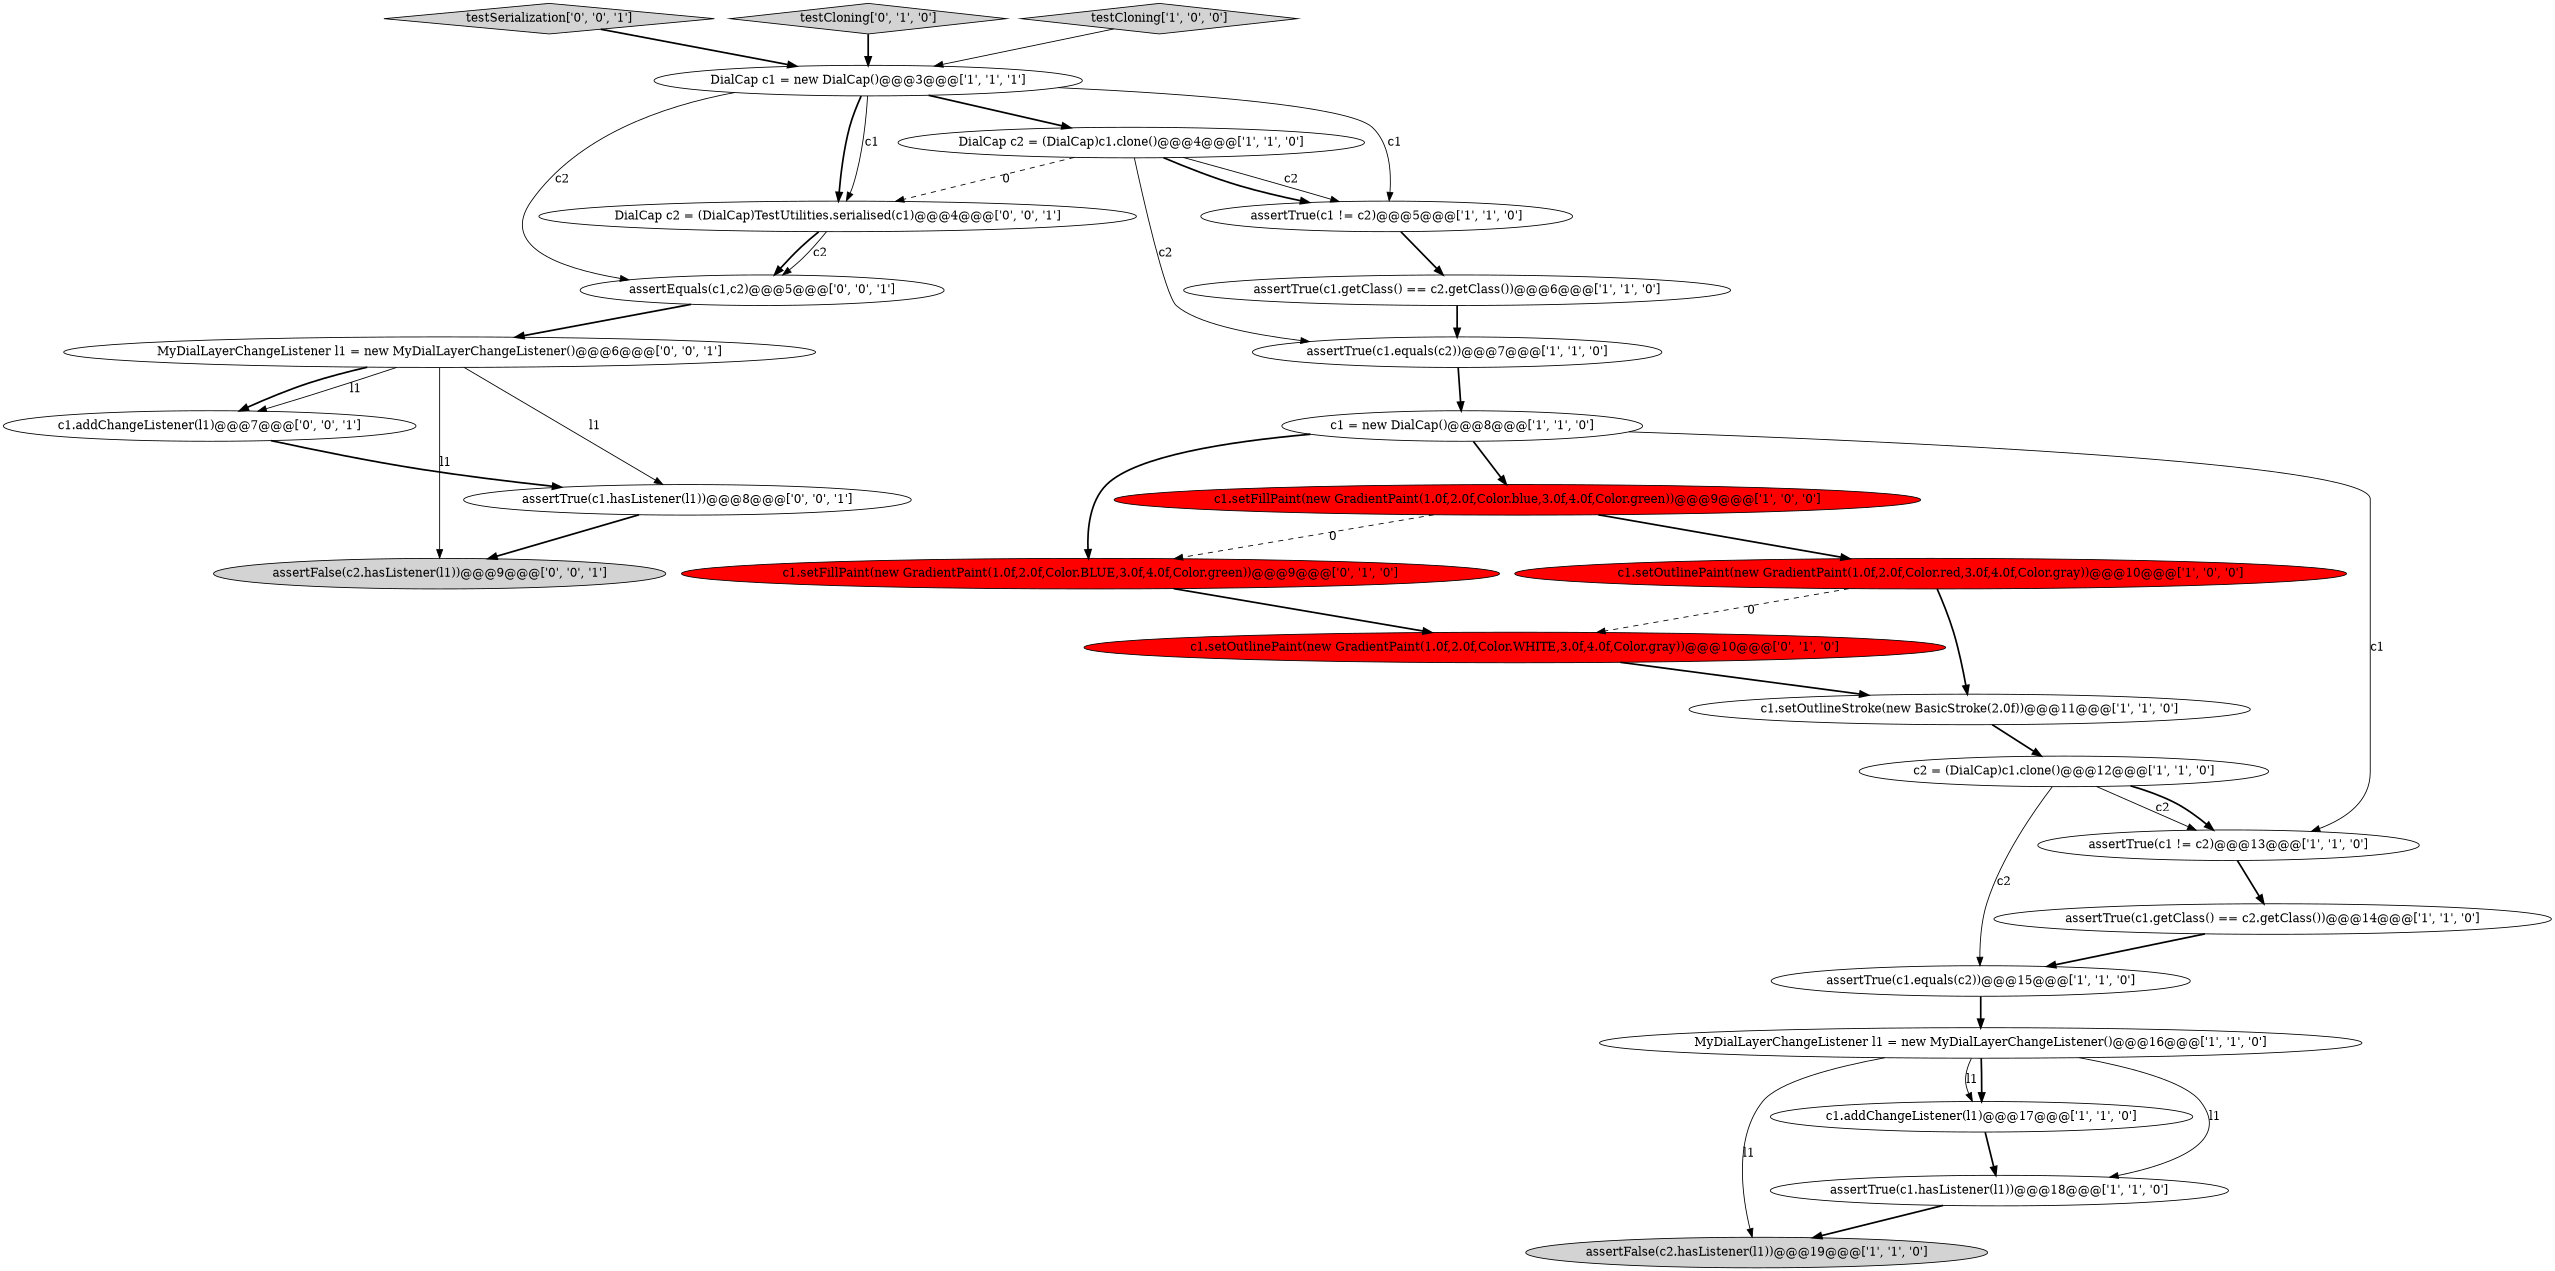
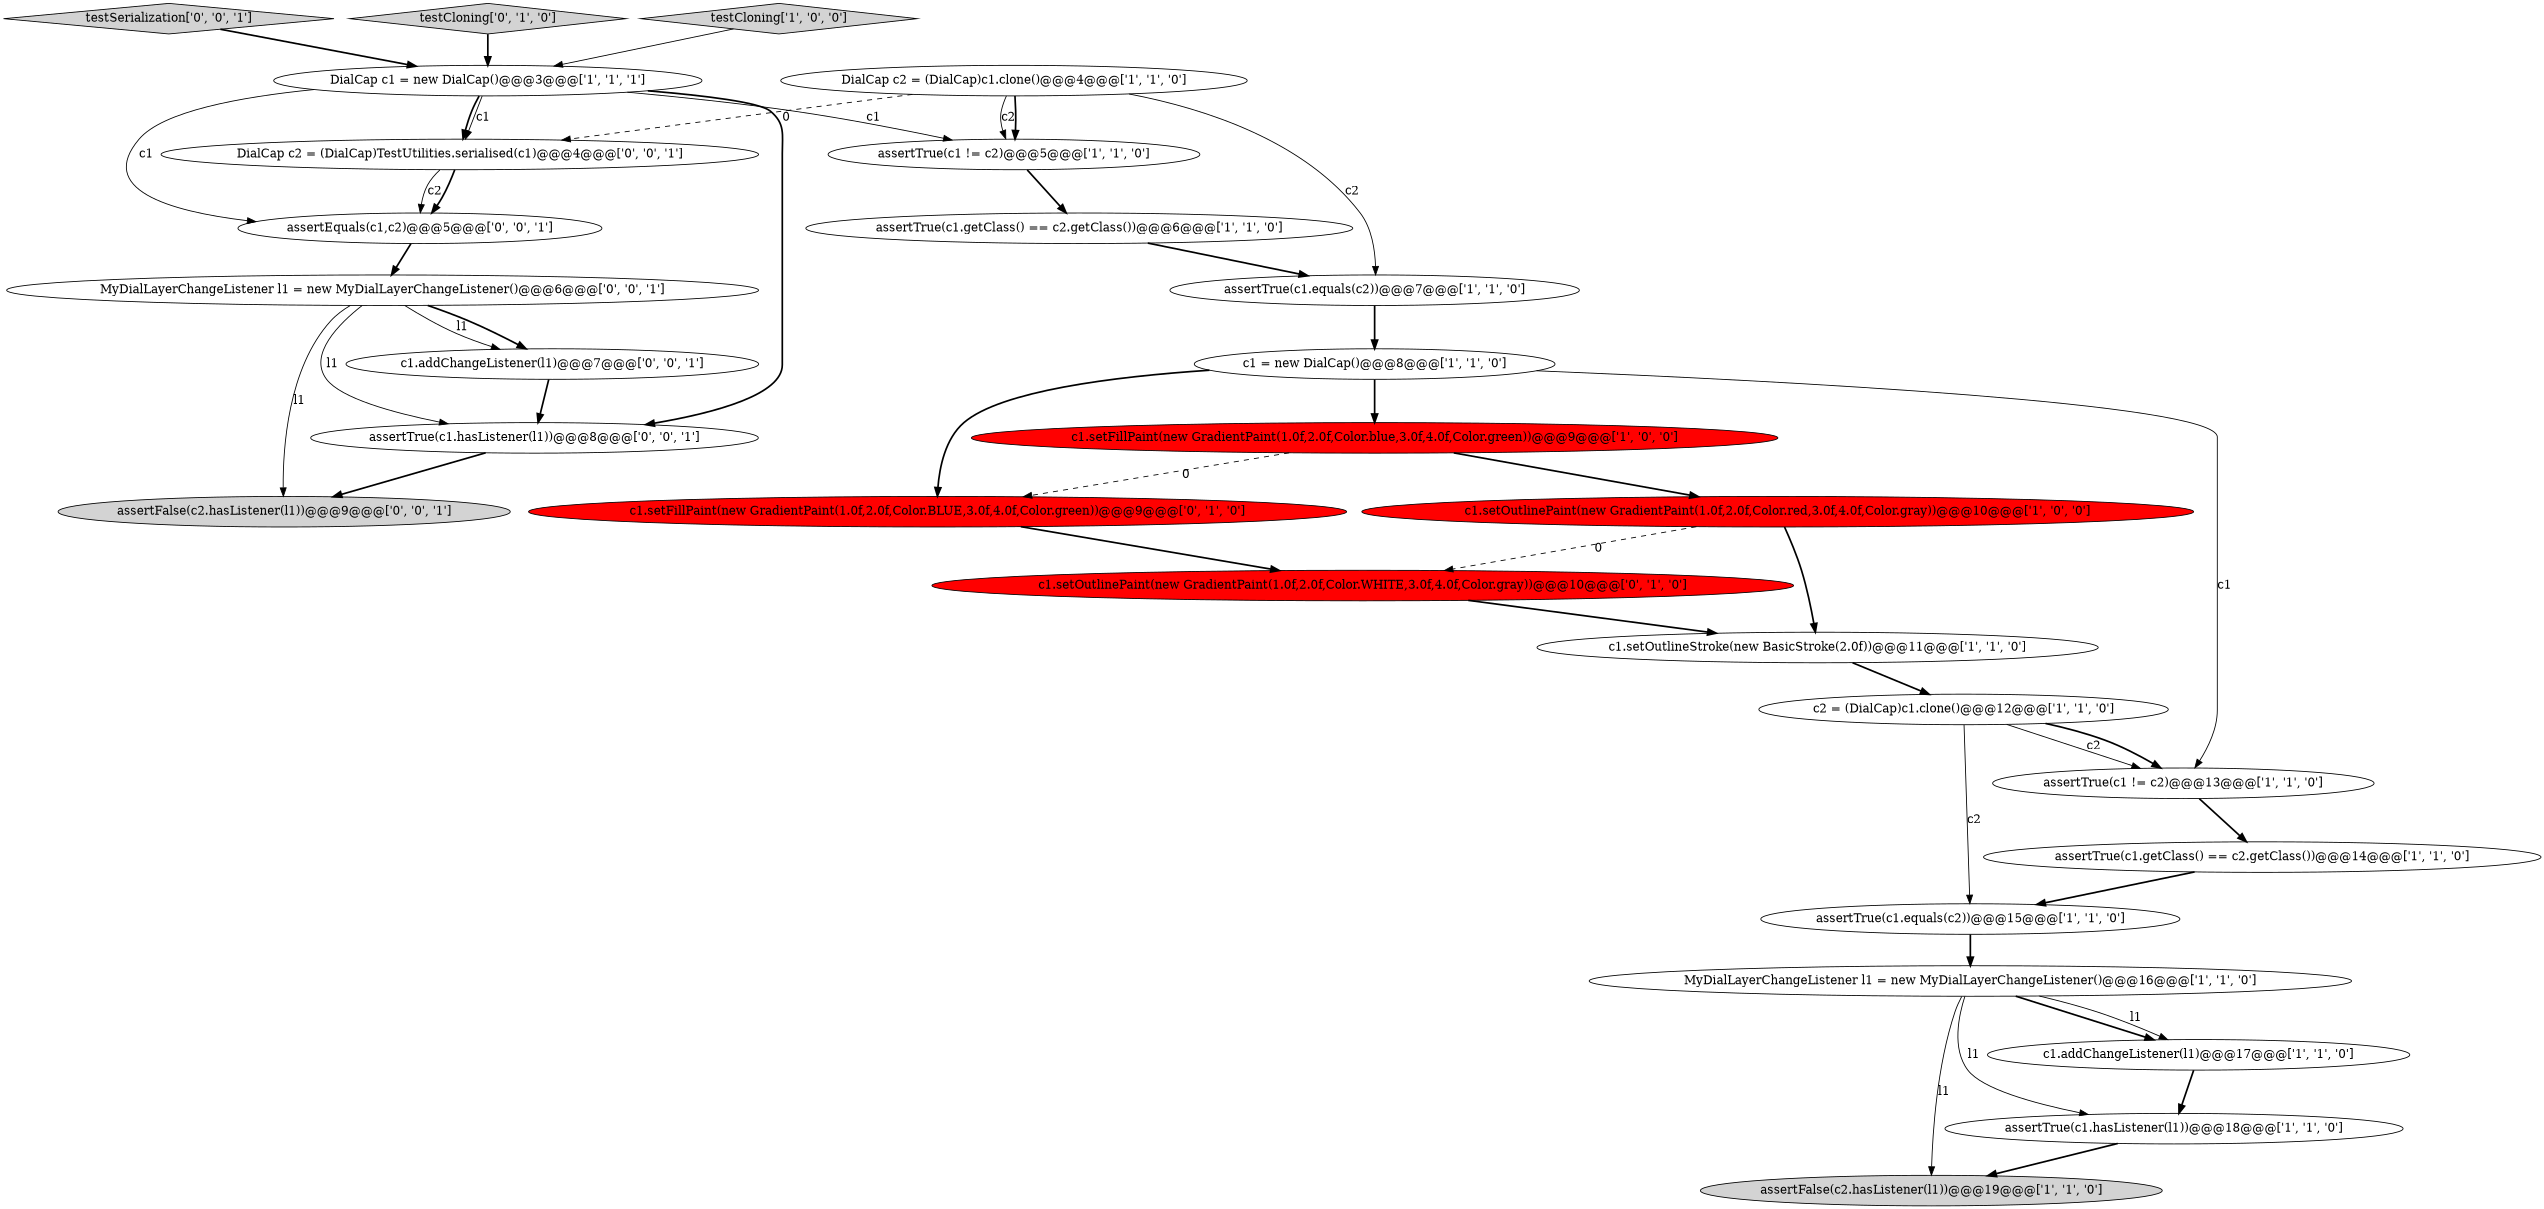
edge "DialCap c1 = new DialCap()@@@3@@@['1', '1', '1']" -> "DialCap c2 = (DialCap)c1.clone()@@@4@@@['1', '1', '0']": now "DialCap c1 = new DialCap()@@@3@@@['1', '1', '1']" -> "assertTrue(c1.hasListener(l1))@@@8@@@['0', '0', '1']"
edge "DialCap c1 = new DialCap()@@@3@@@['1', '1', '1']" -> "assertEquals(c1,c2)@@@5@@@['0', '0', '1']": label "c2" -> "c1"
